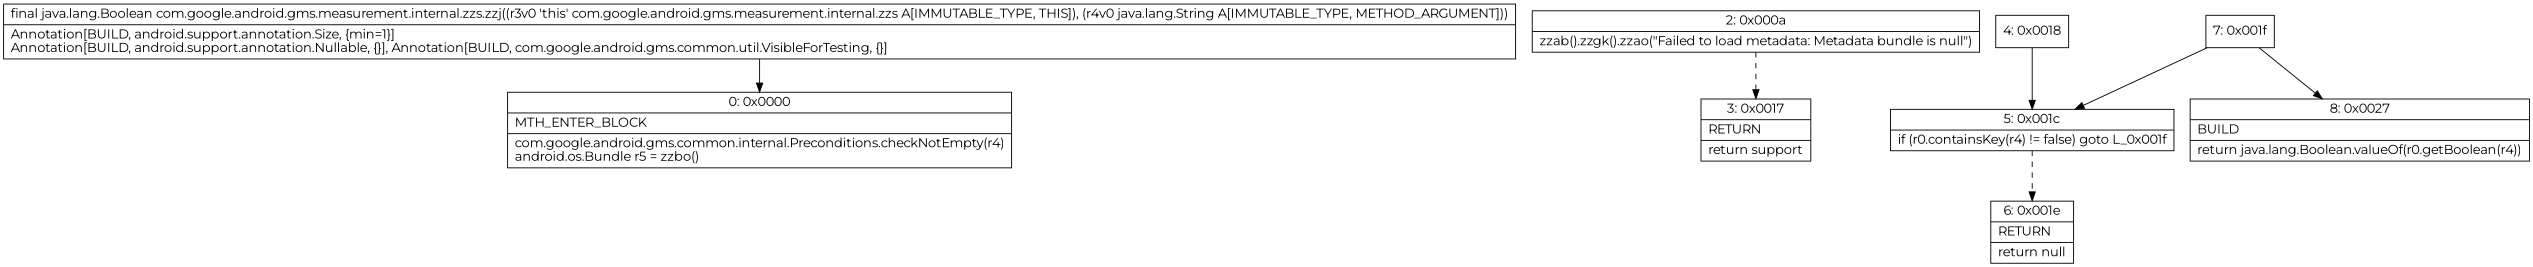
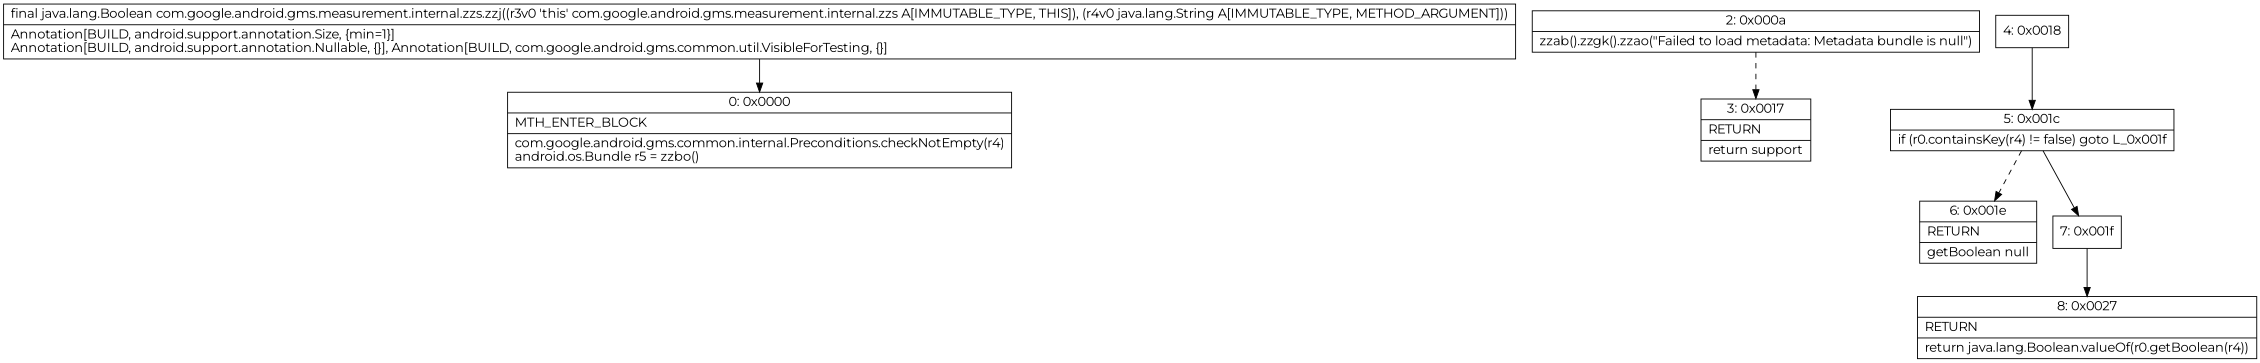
edge "7: 0x001f" -> "5: 0x001c": reversed
node "8: 0x0027": text "BUILD" -> "RETURN"
node "6: 0x001e": text "return null" -> "getBoolean null"
